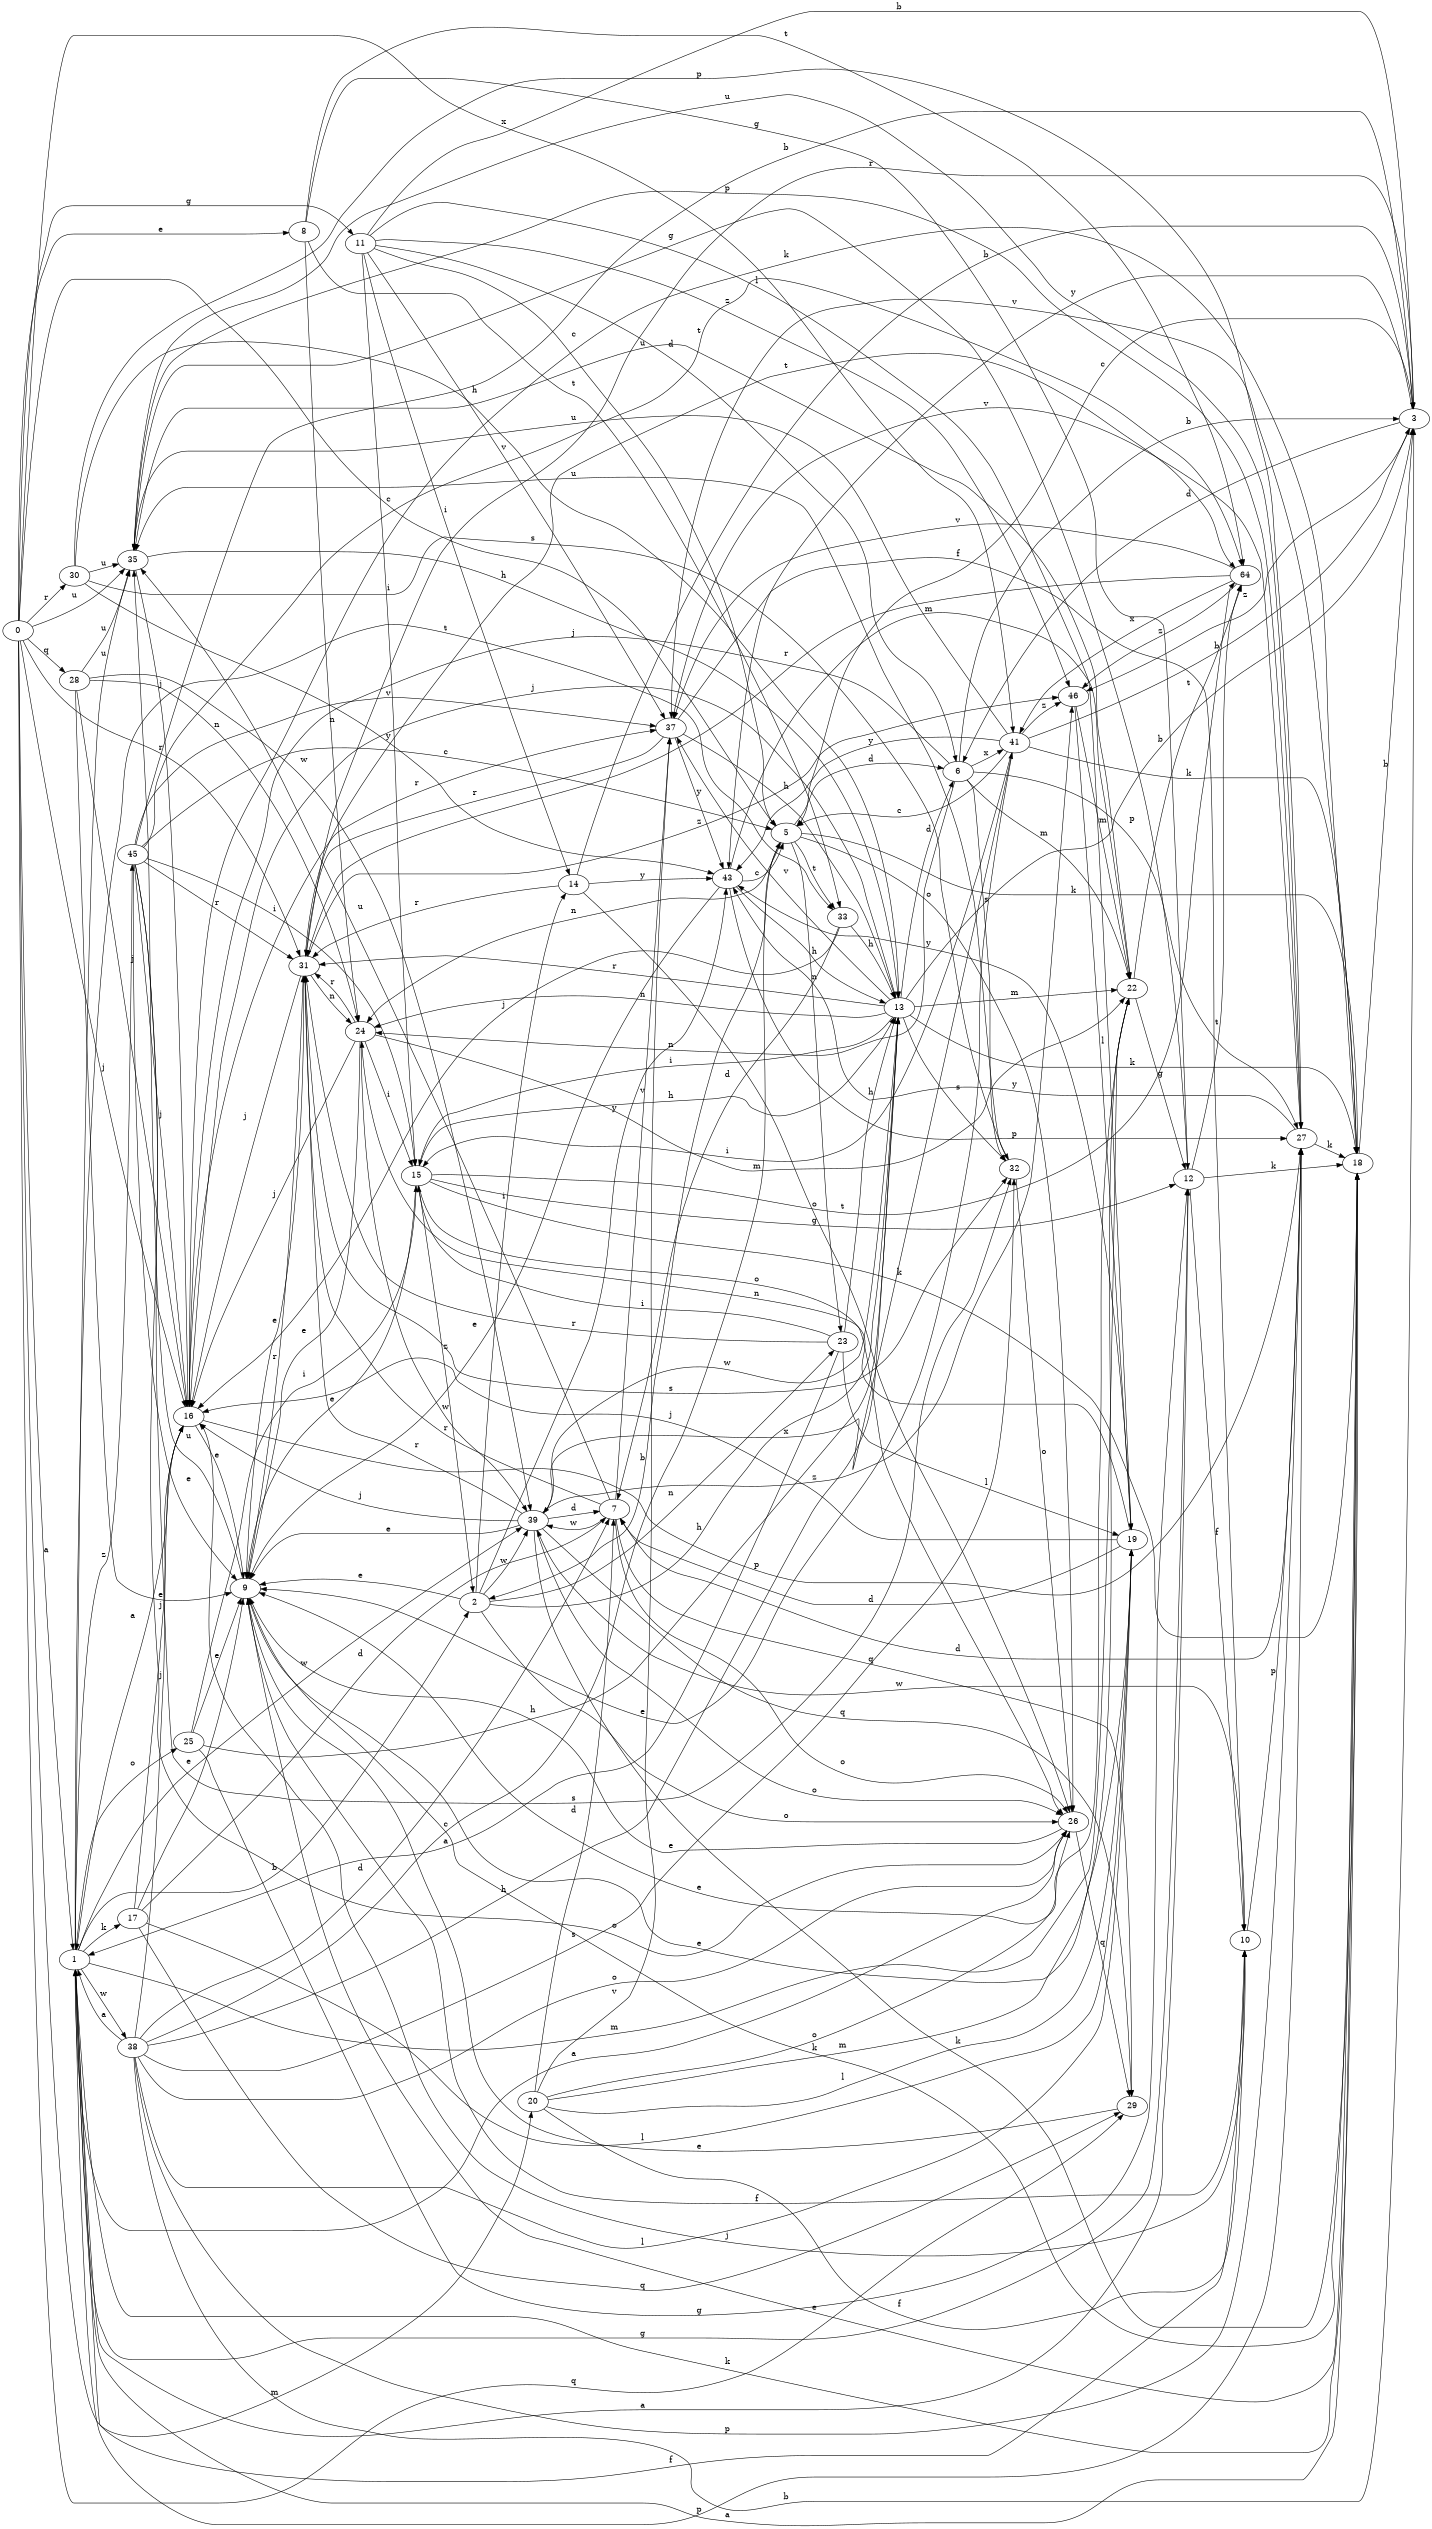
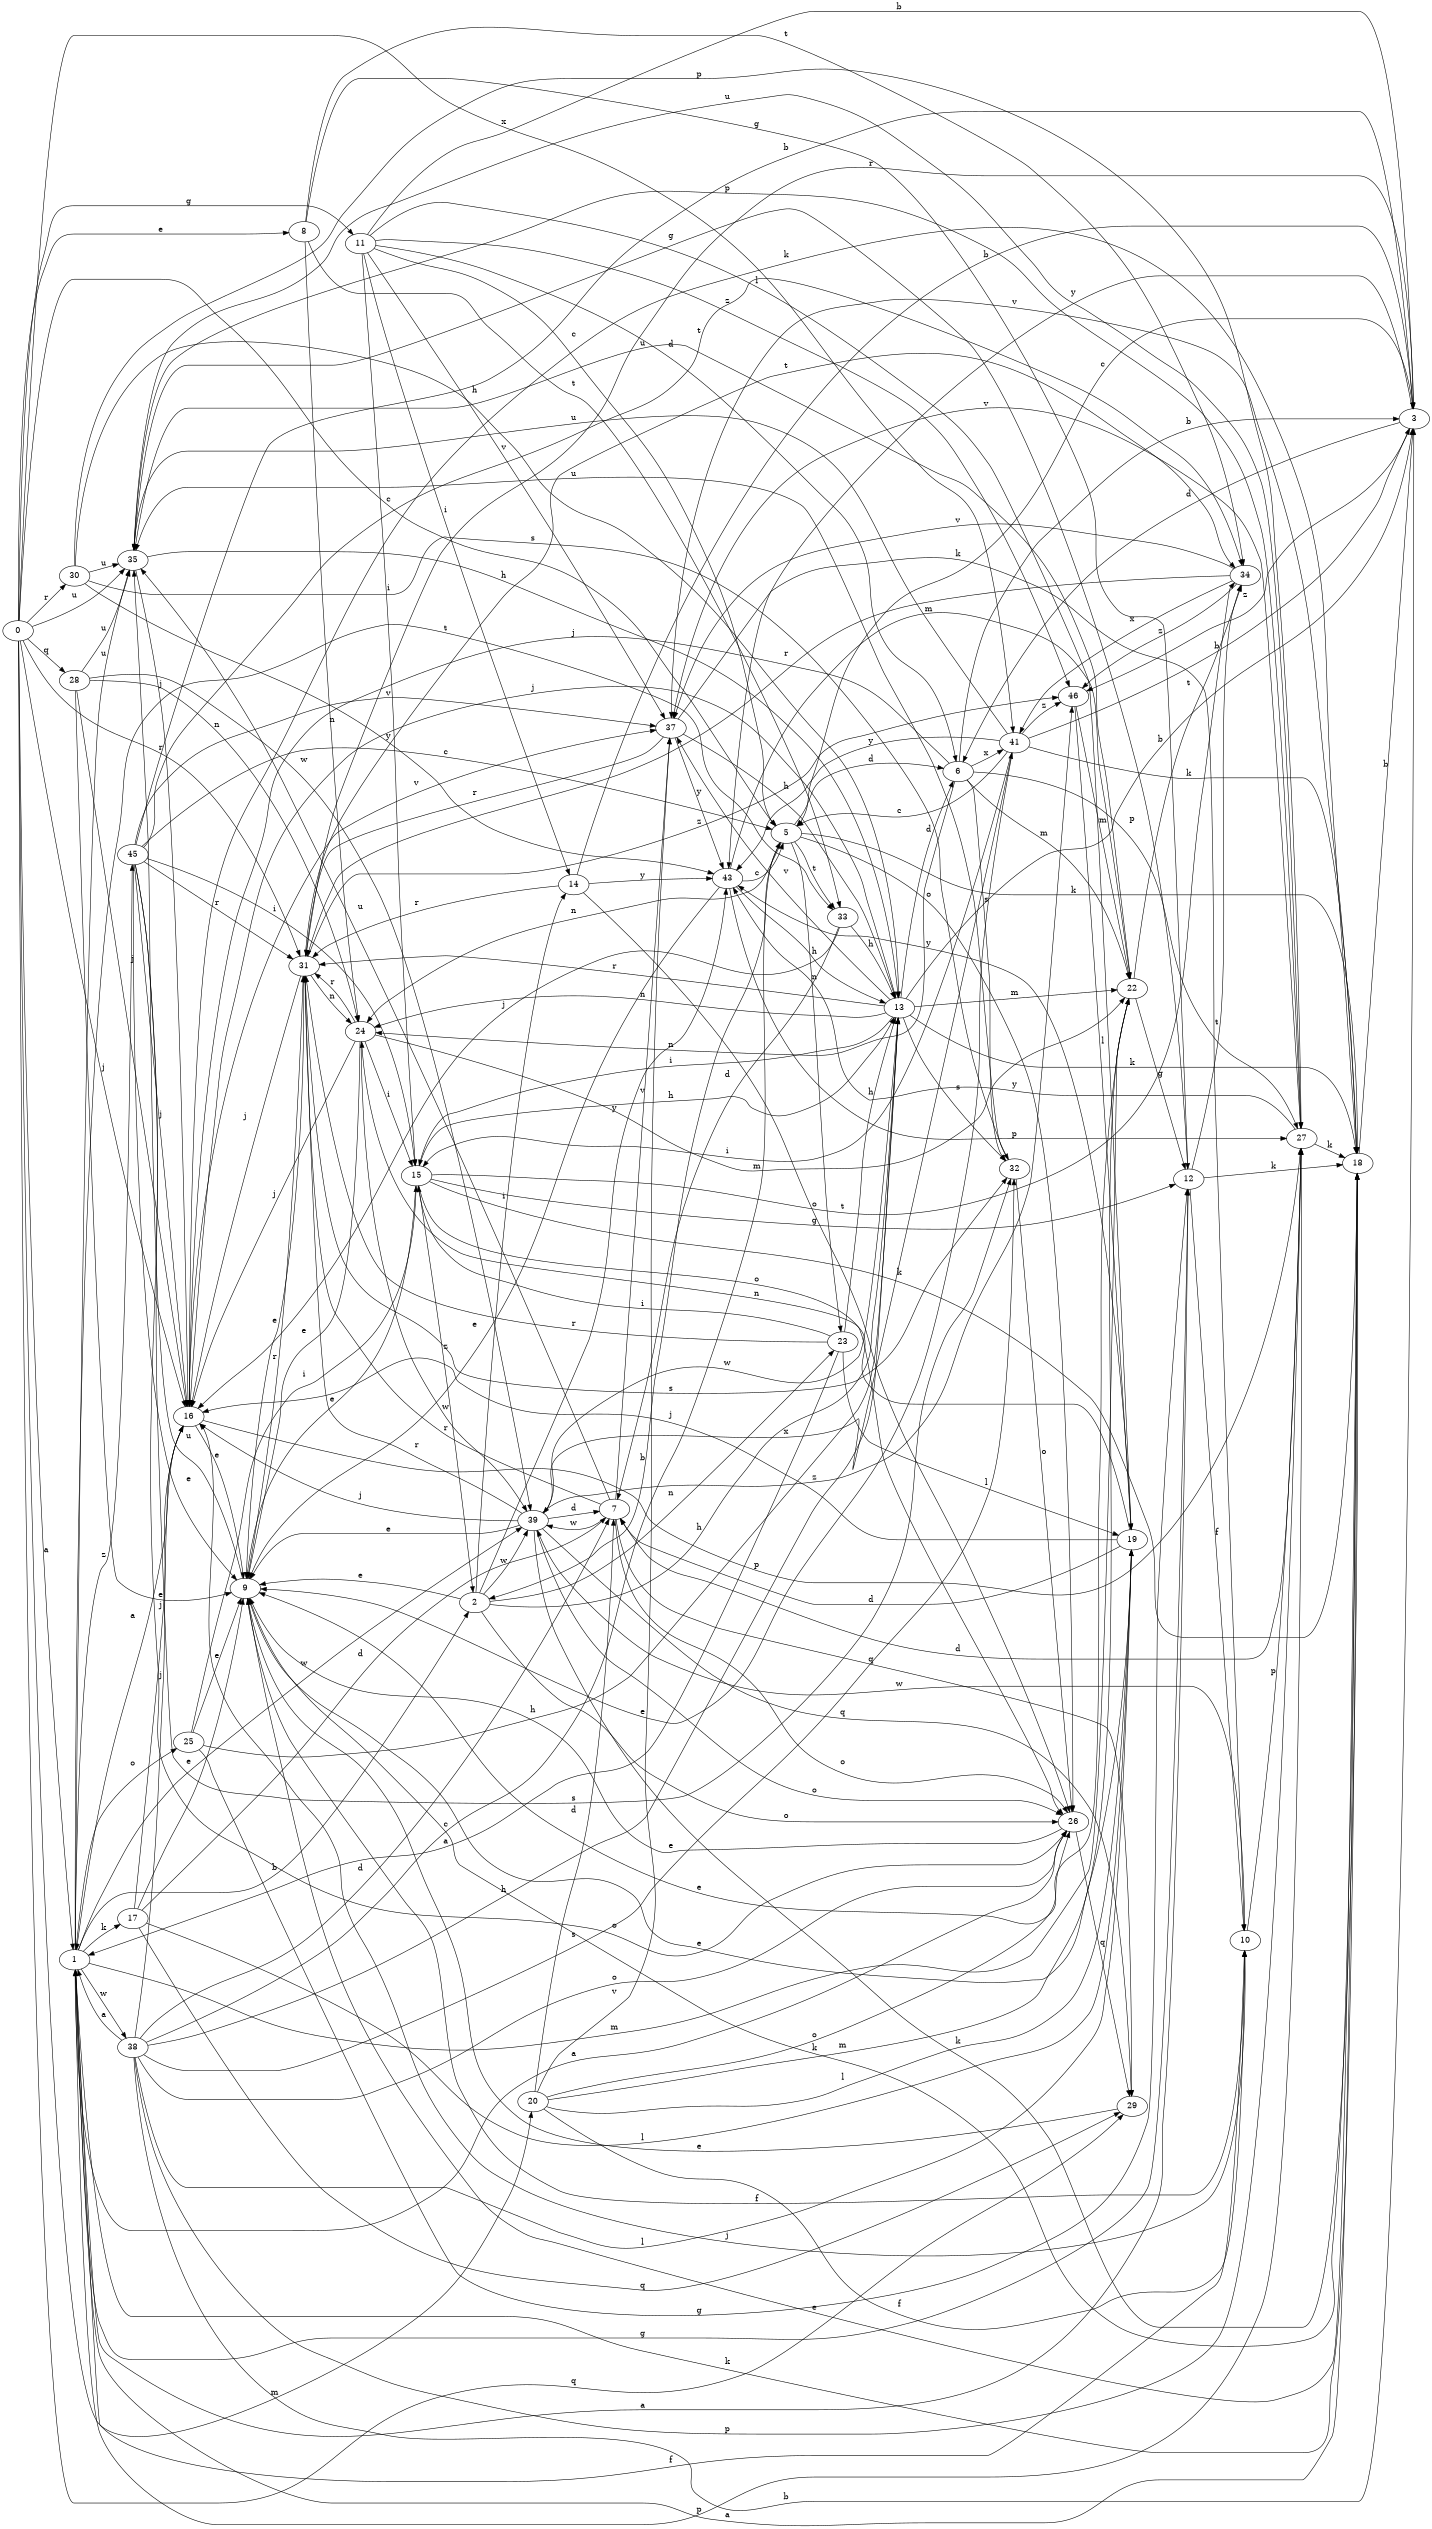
edge "37" -> "10": label "f" -> "k"
node "64": label "64" -> "34"
edge "16" -> "37": label "r" -> "v"
